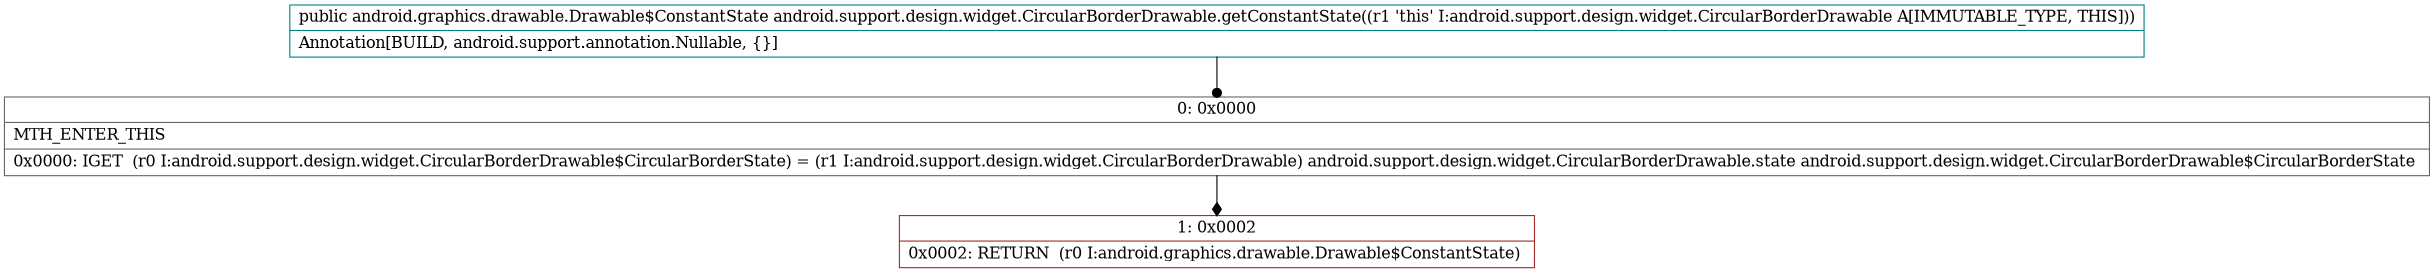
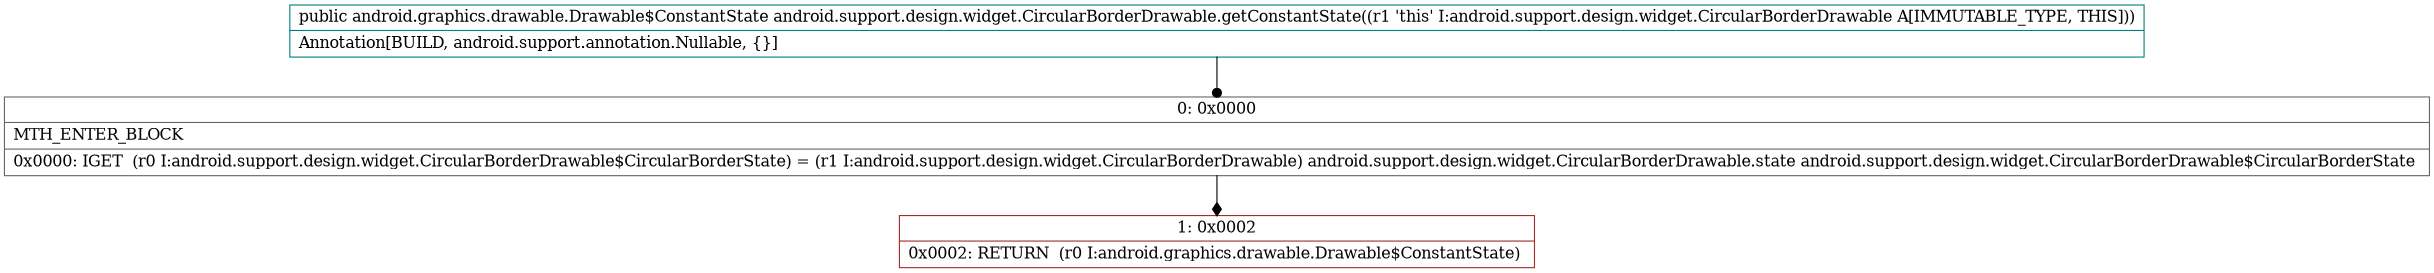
node "0: 0x0000": text "MTH_ENTER_THIS" -> "MTH_ENTER_BLOCK"
